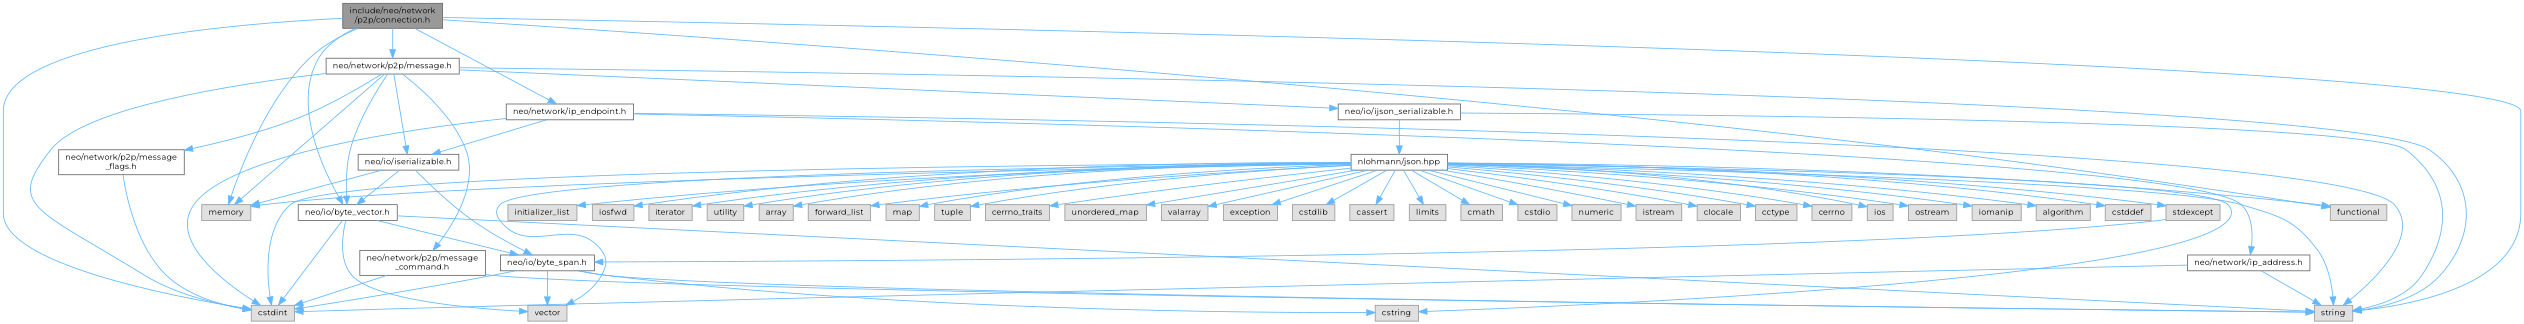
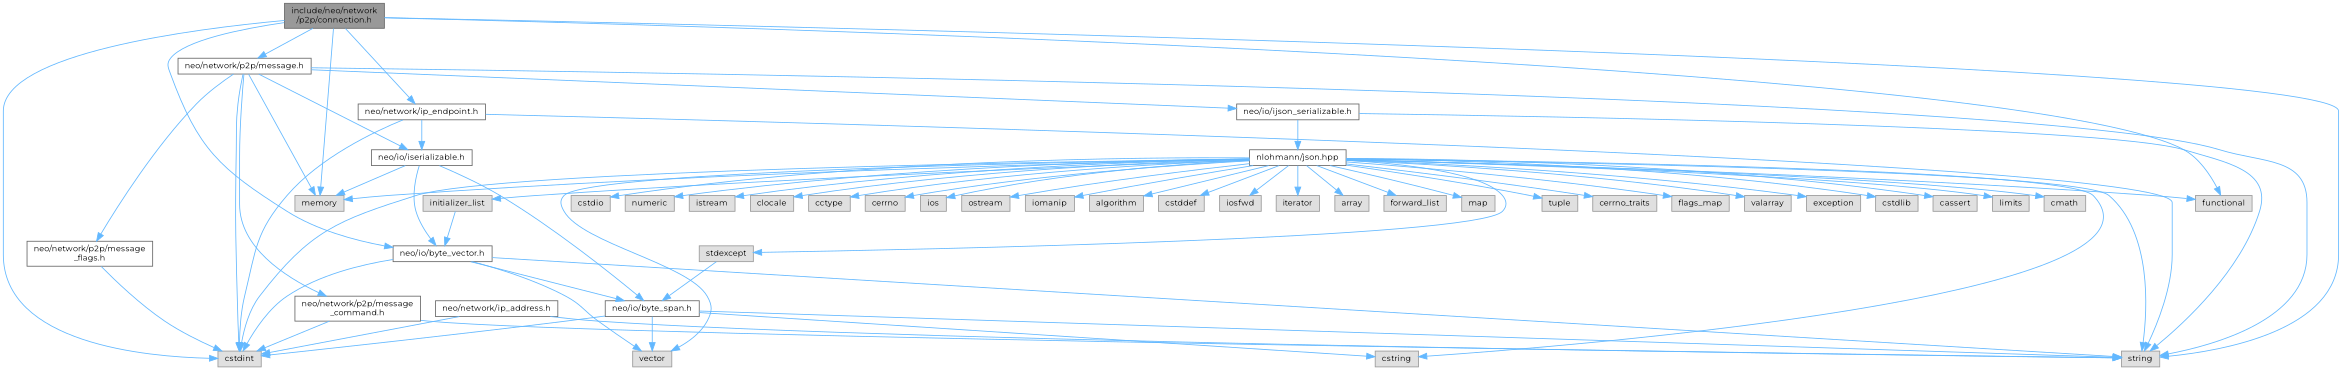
edge "neo/network/p2p/message.h" -> "neo/io/byte_vector.h": now "initializer_list" -> "neo/io/byte_vector.h"
edge "neo/network/ip_endpoint.h" -> "neo/network/ip_address.h": removed
node "utility": removed
node "unordered_map": label "unordered_map" -> "flags_map"
